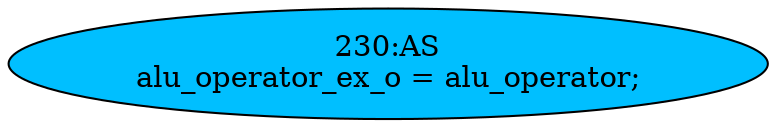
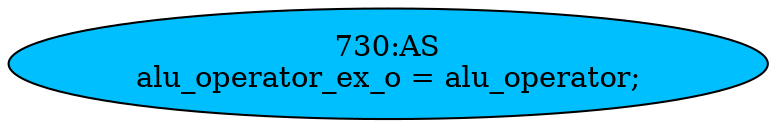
node "230:AS alu_operator_ex_o = alu_operator;": label "230:AS alu_operator_ex_o = alu_operator;" -> "730:AS alu_operator_ex_o = alu_operator;"
